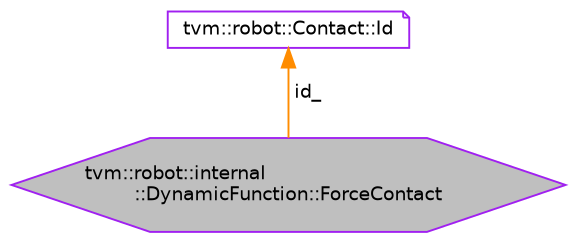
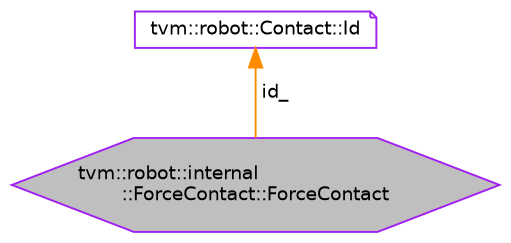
node "tvm::robot::internal ::DynamicFunction::ForceContact": label "tvm::robot::internal ::DynamicFunction::ForceContact" -> "tvm::robot::internal ::ForceContact::ForceContact"
